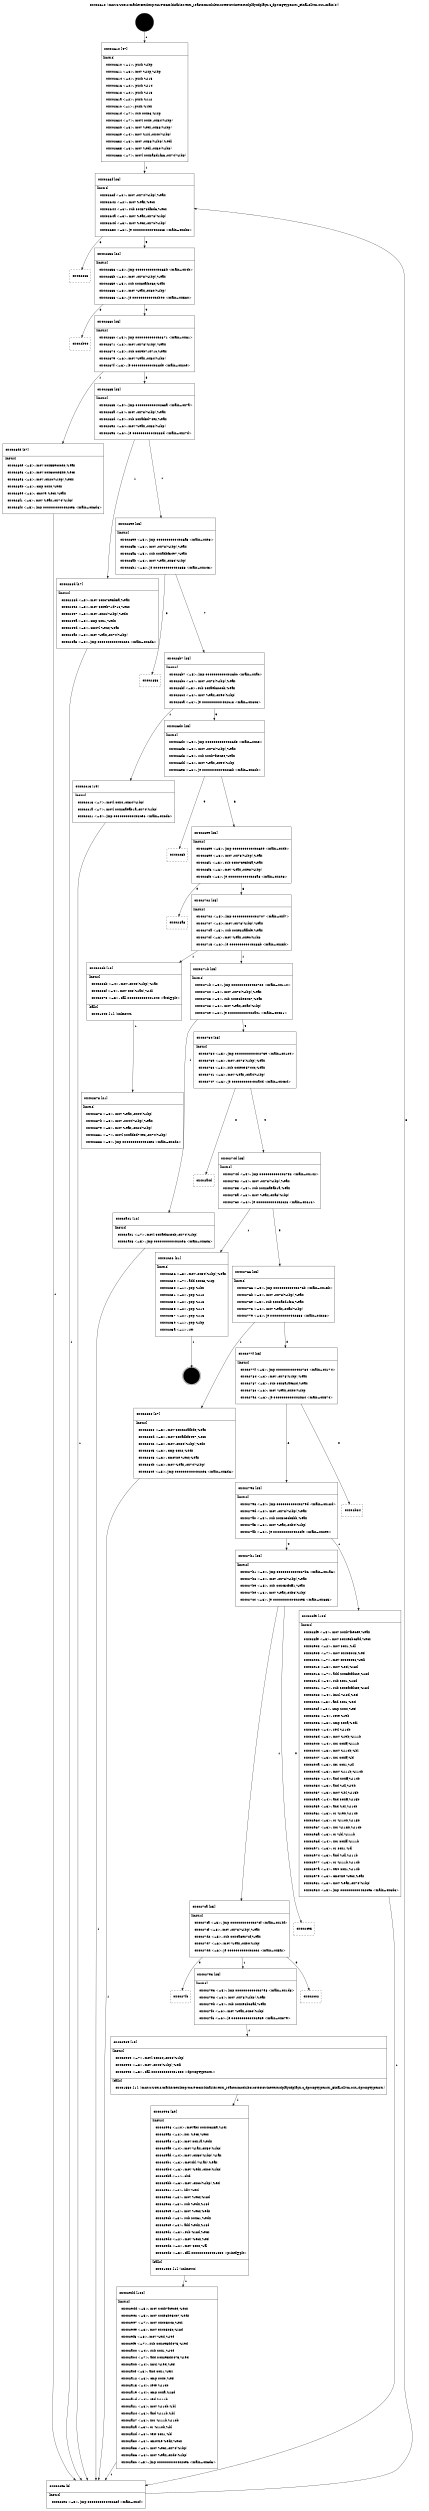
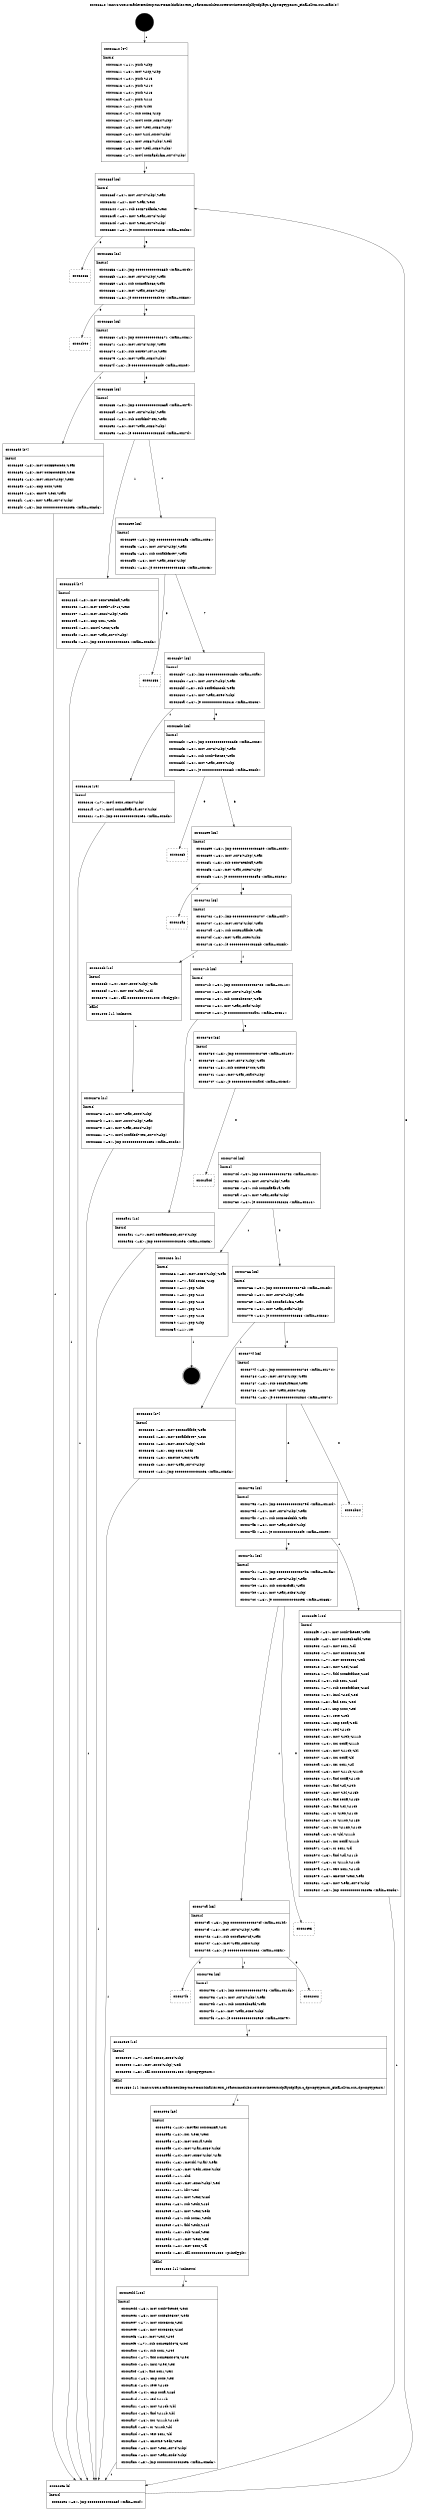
edge "0x402734 [25]" -> "0x40274d [25]": removed, label "4"
edge "0x402878 [21]" -> "0x402ce6 [5]": added, label "1"
